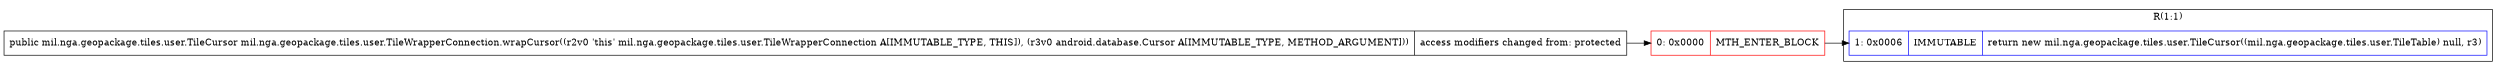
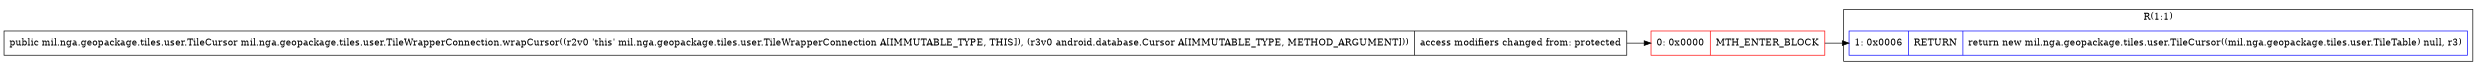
node "1: 0x0006": text "IMMUTABLE" -> "RETURN"
